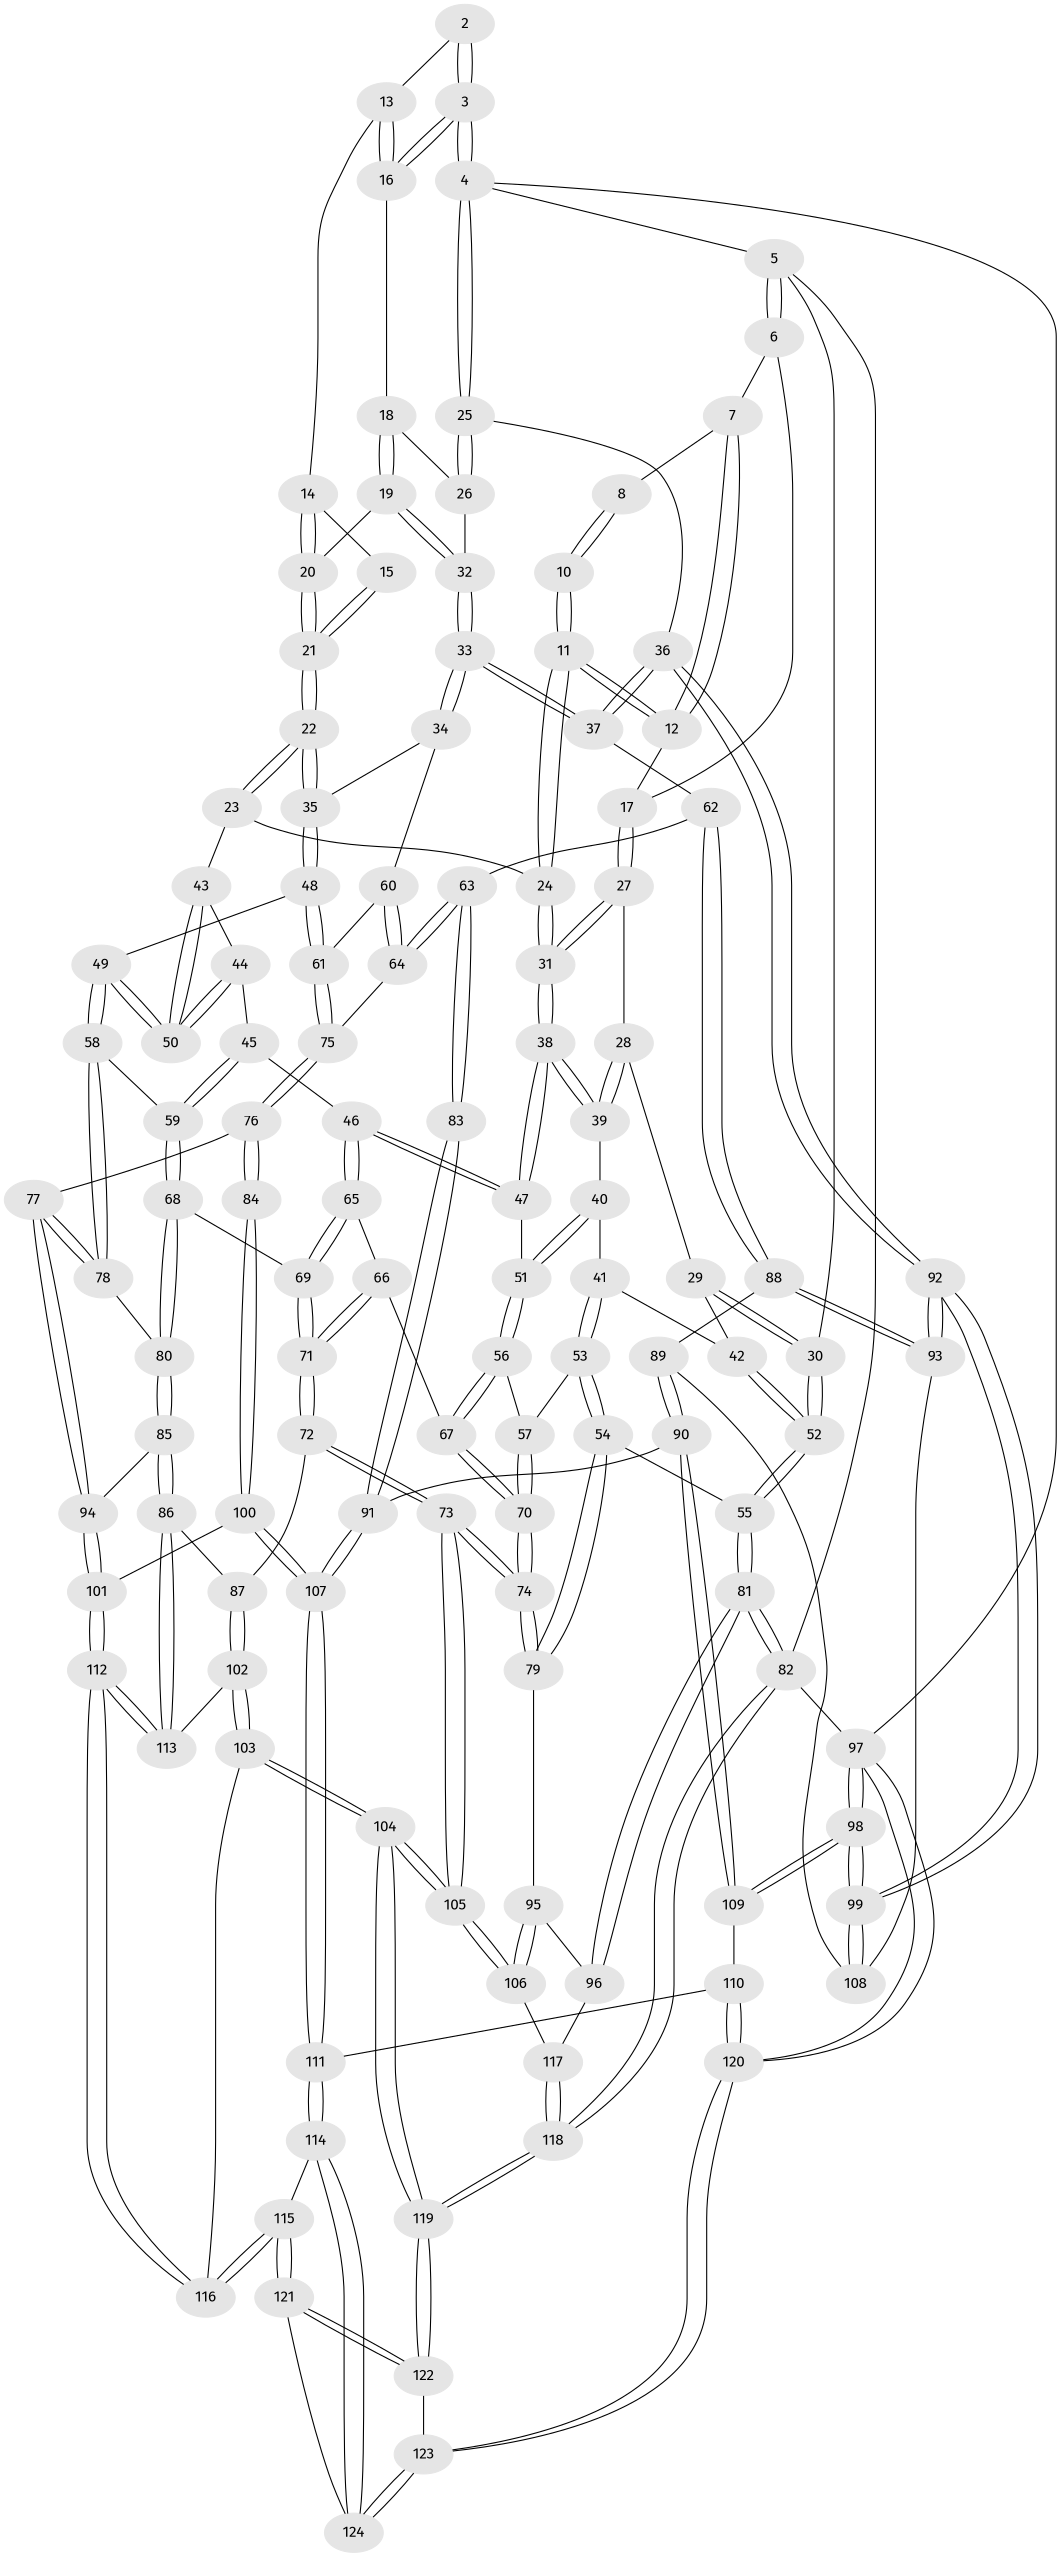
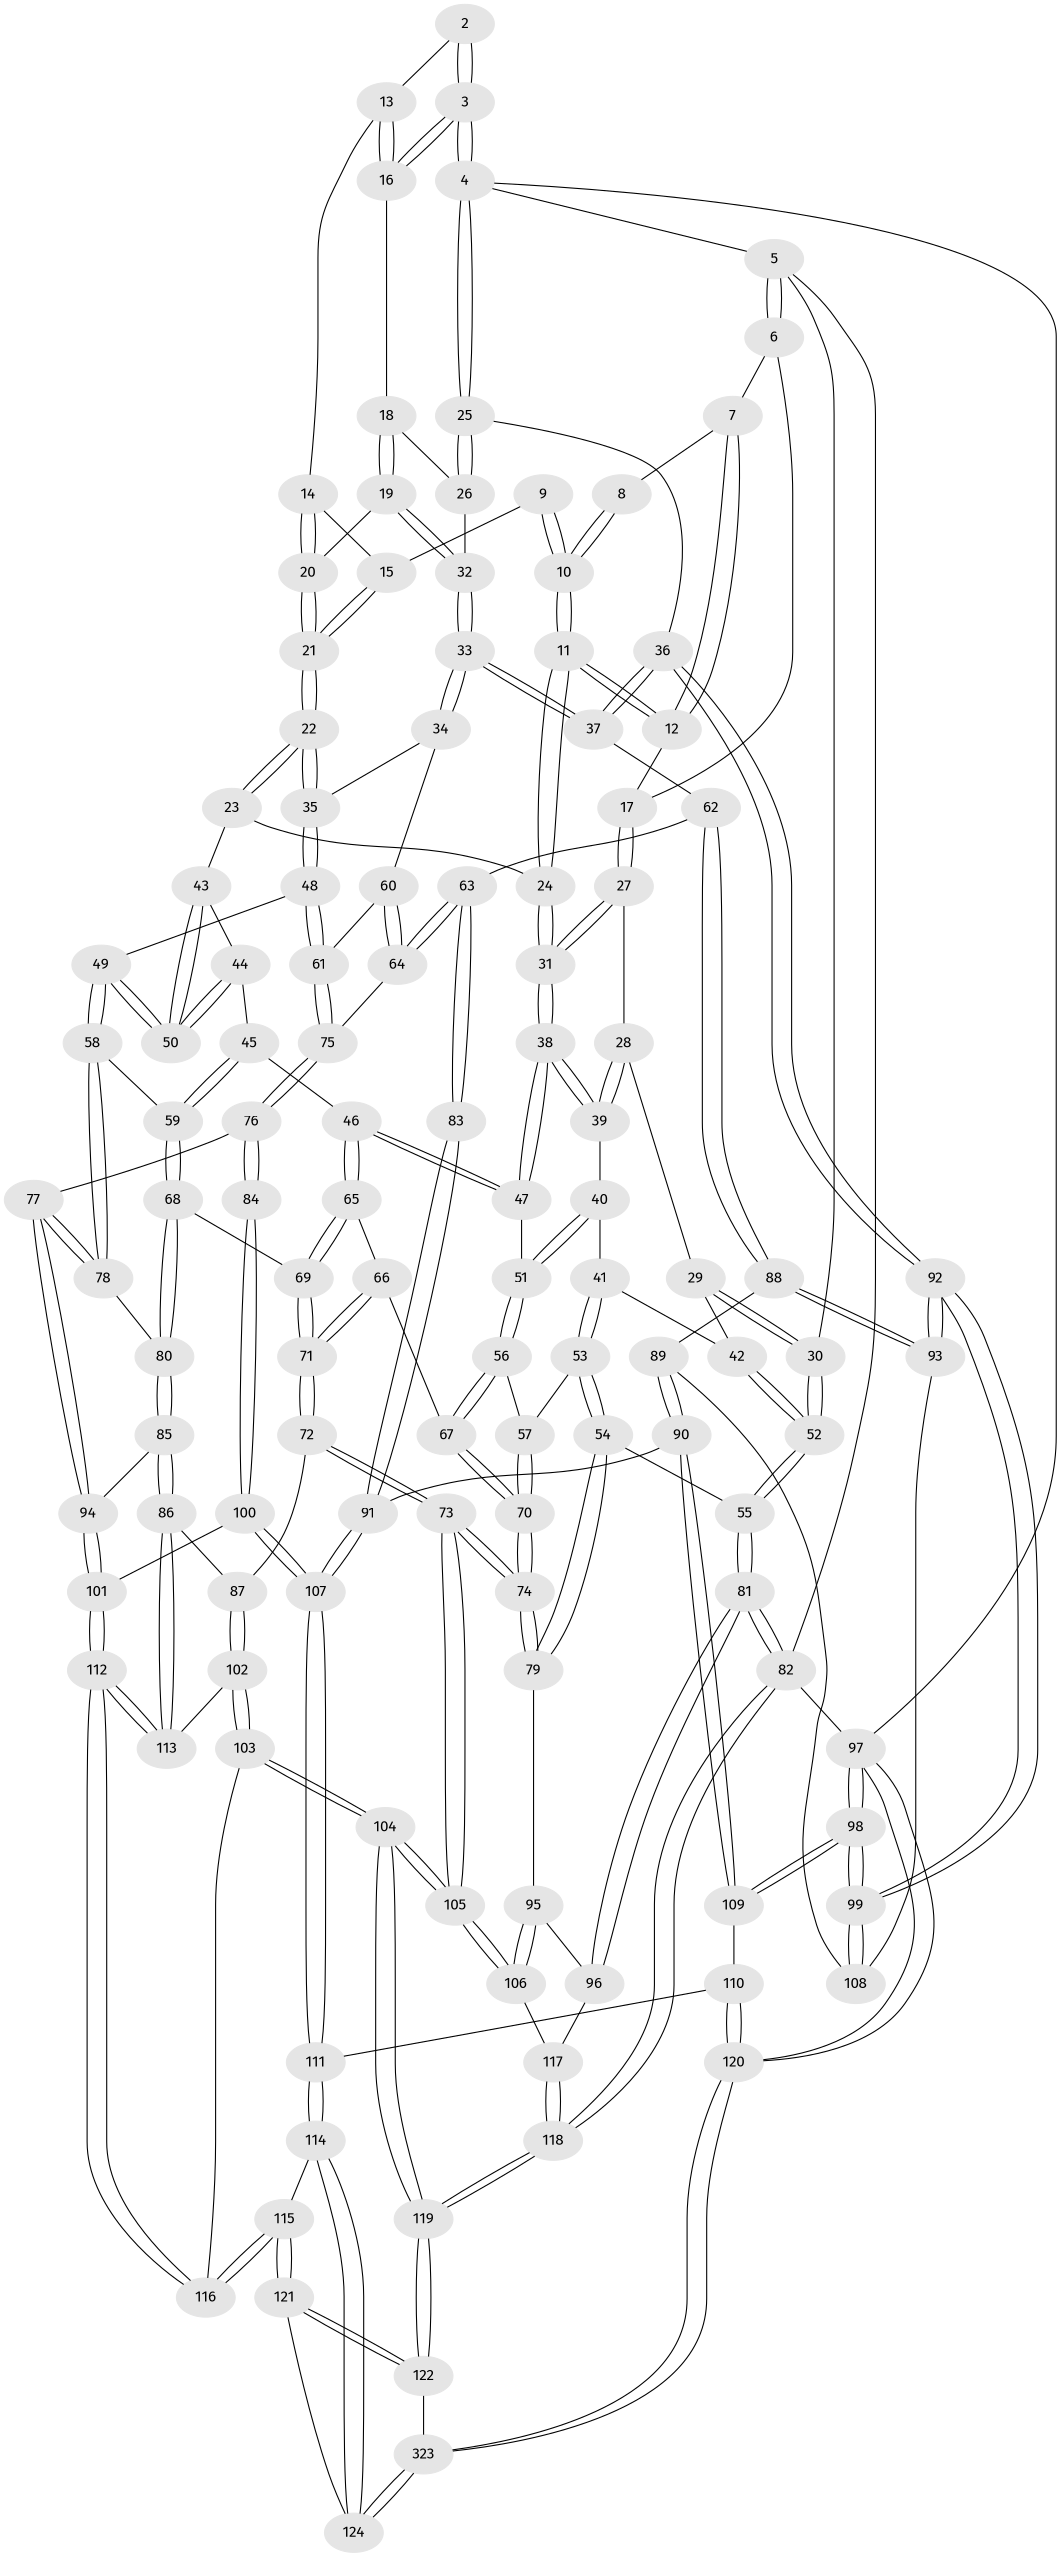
node "9": added
node "123": label "123" -> "323"
